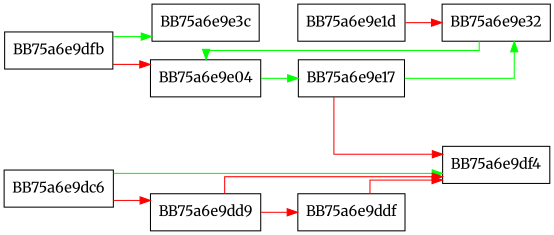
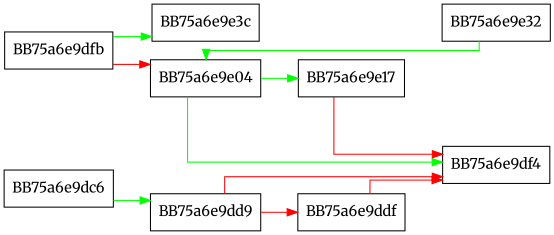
node "BB75a6e9e1d": removed
edge "BB75a6e9e17" -> "BB75a6e9e32": removed
edge "BB75a6e9dc6" -> "BB75a6e9df4": now "BB75a6e9e04" -> "BB75a6e9df4"
edge "BB75a6e9dc6" -> "BB75a6e9dd9": color red -> green
